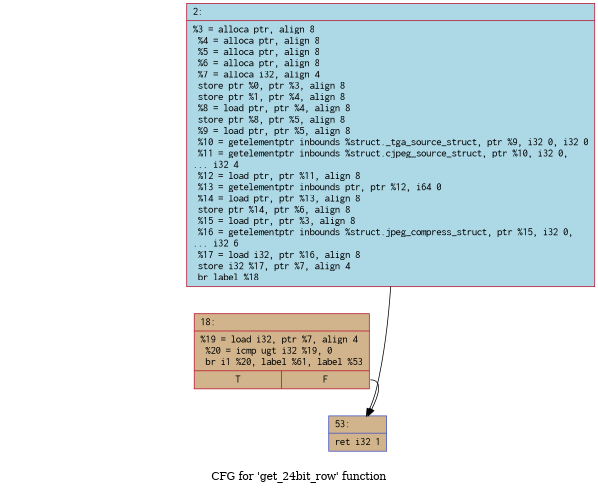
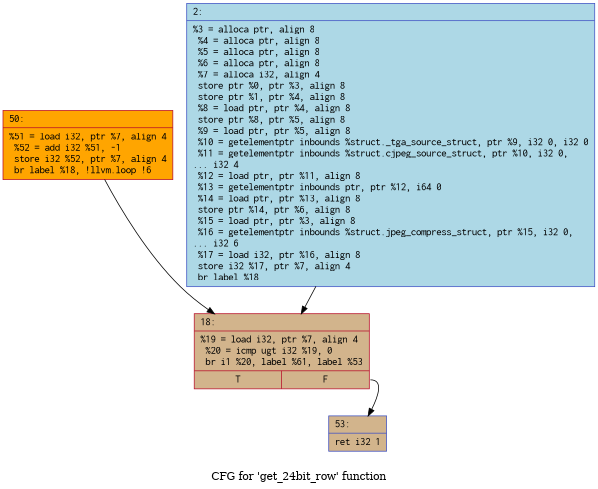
node "50:": added
node "2:": color #b70d28ff -> #3d50c3ff
edge "2:" -> "53:": now "2:" -> "18:"
